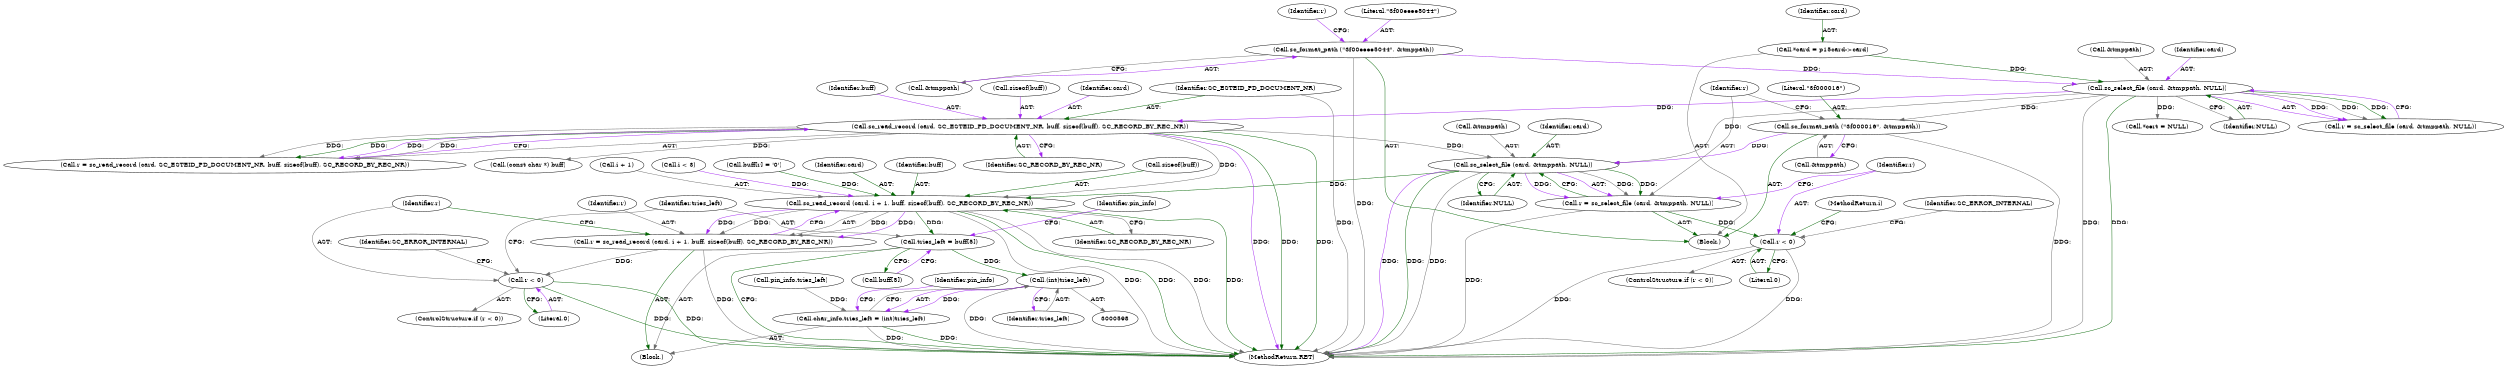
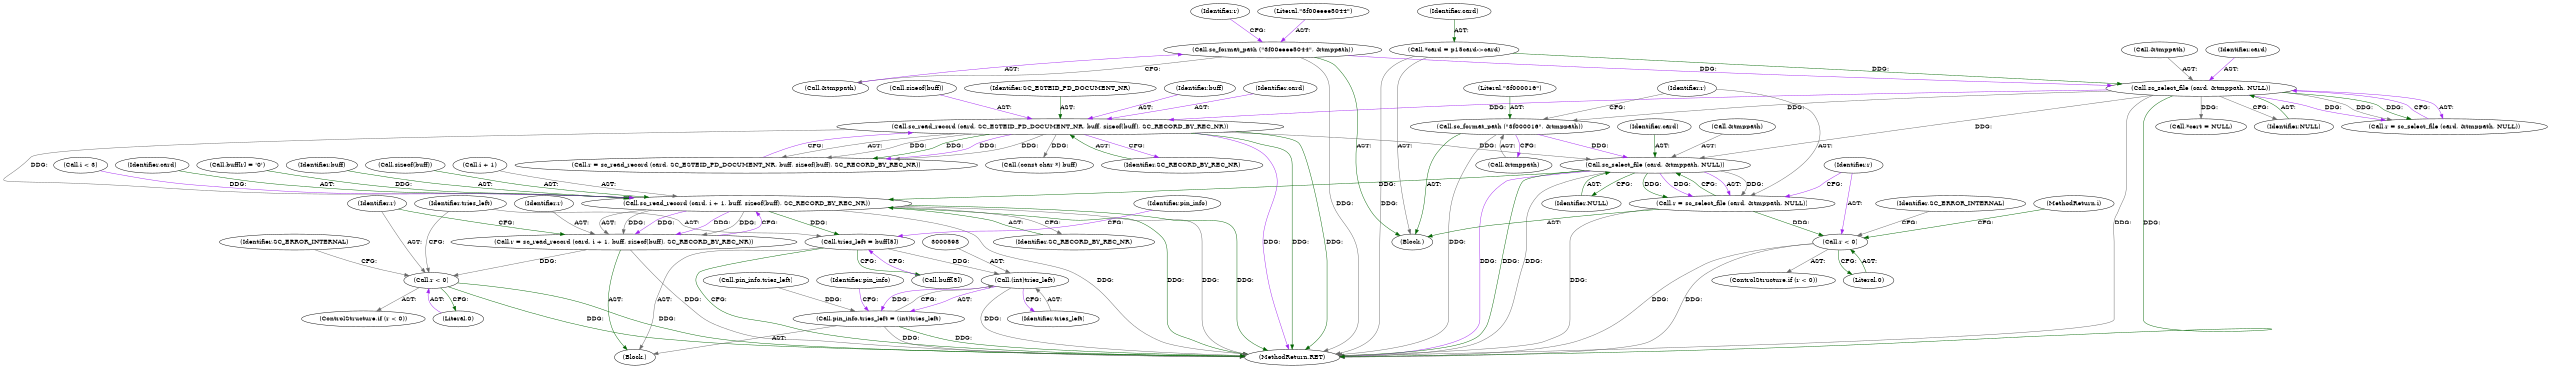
edge "(Identifier,SC_ESTEID_PD_DOCUMENT_NR)" -> "(MethodReturn,RET)": now "(Call,*card = p15card->card)" -> "(MethodReturn,RET)"
edge "(Call,tries_left = buff[5])" -> "(Call,(int)tries_left)": color darkgreen -> gray40
edge "(Call,(int)tries_left)" -> "3000598": reversed
node "(Call,char_info.tries_left = (int)tries_left)": label "(Call,char_info.tries_left = (int)tries_left)" -> "(Call,pin_info.tries_left = (int)tries_left)"
